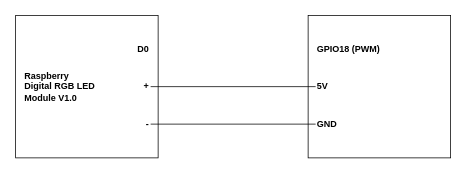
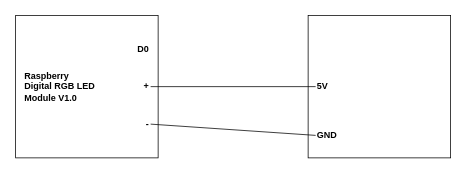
node "GPIO18 (PWM)": removed
node "GND": moved (338, 124) -> (338, 135)
